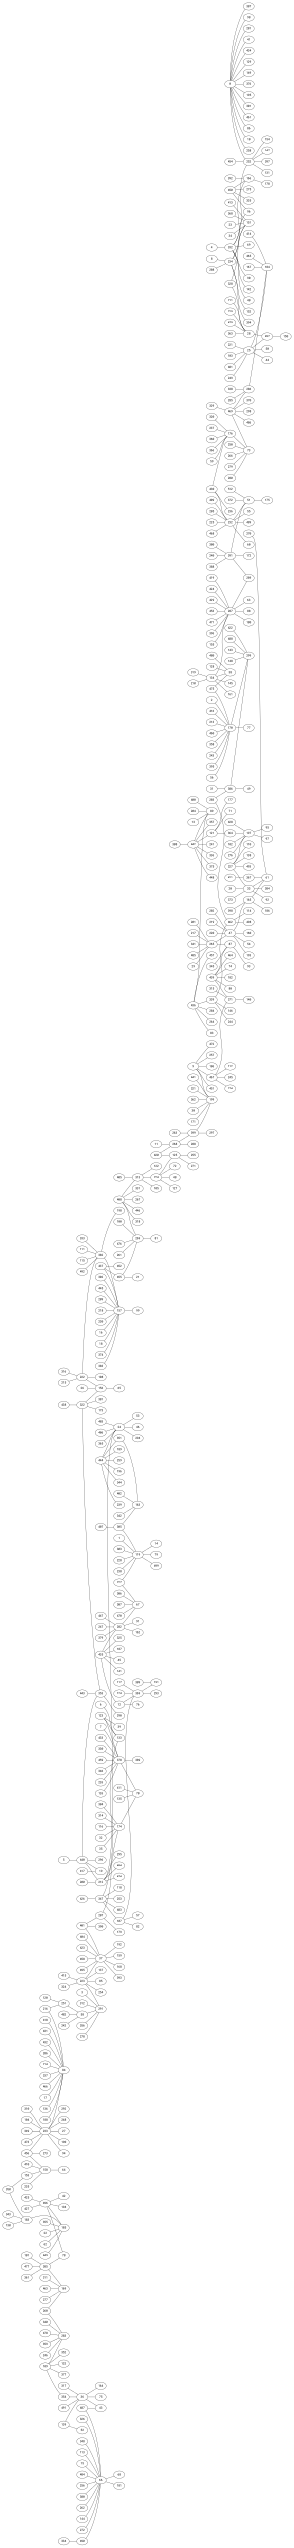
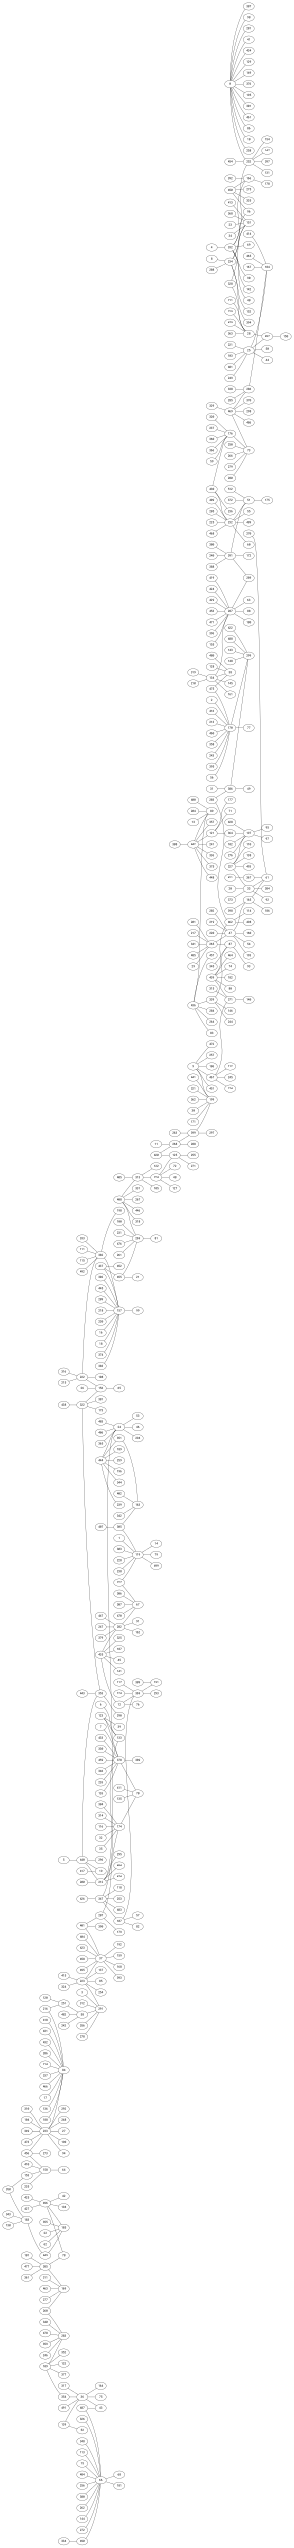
node "231": added
edge "183" -- "185": now "183" -- "449"
